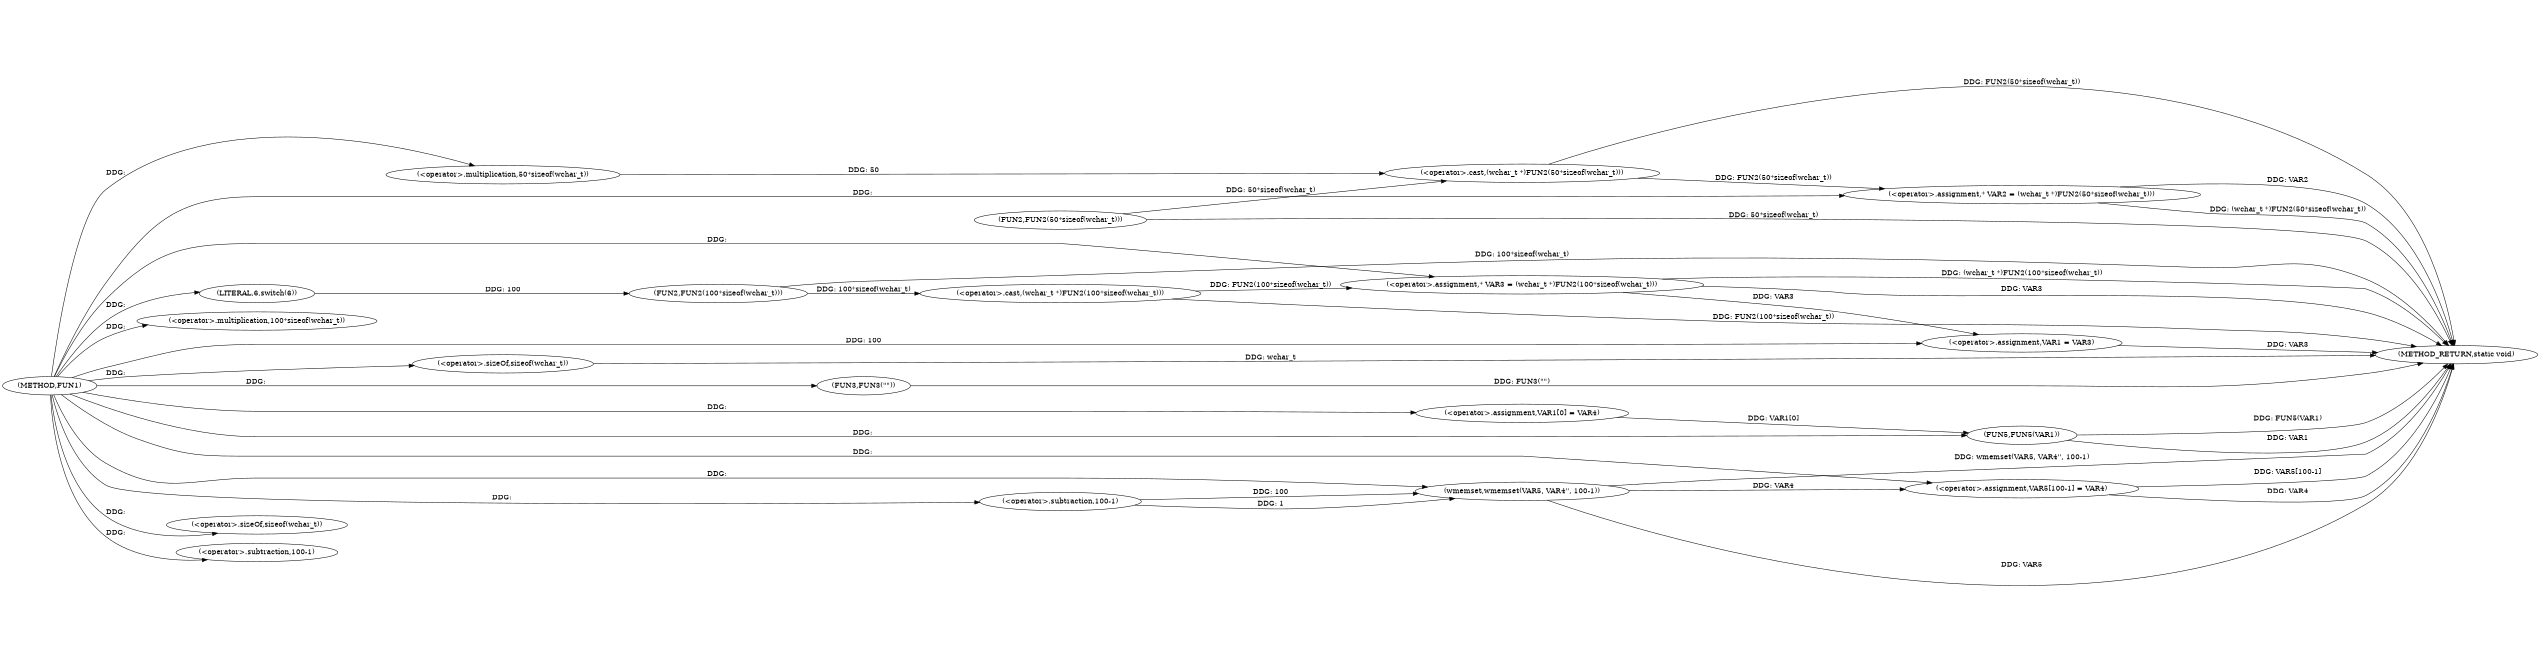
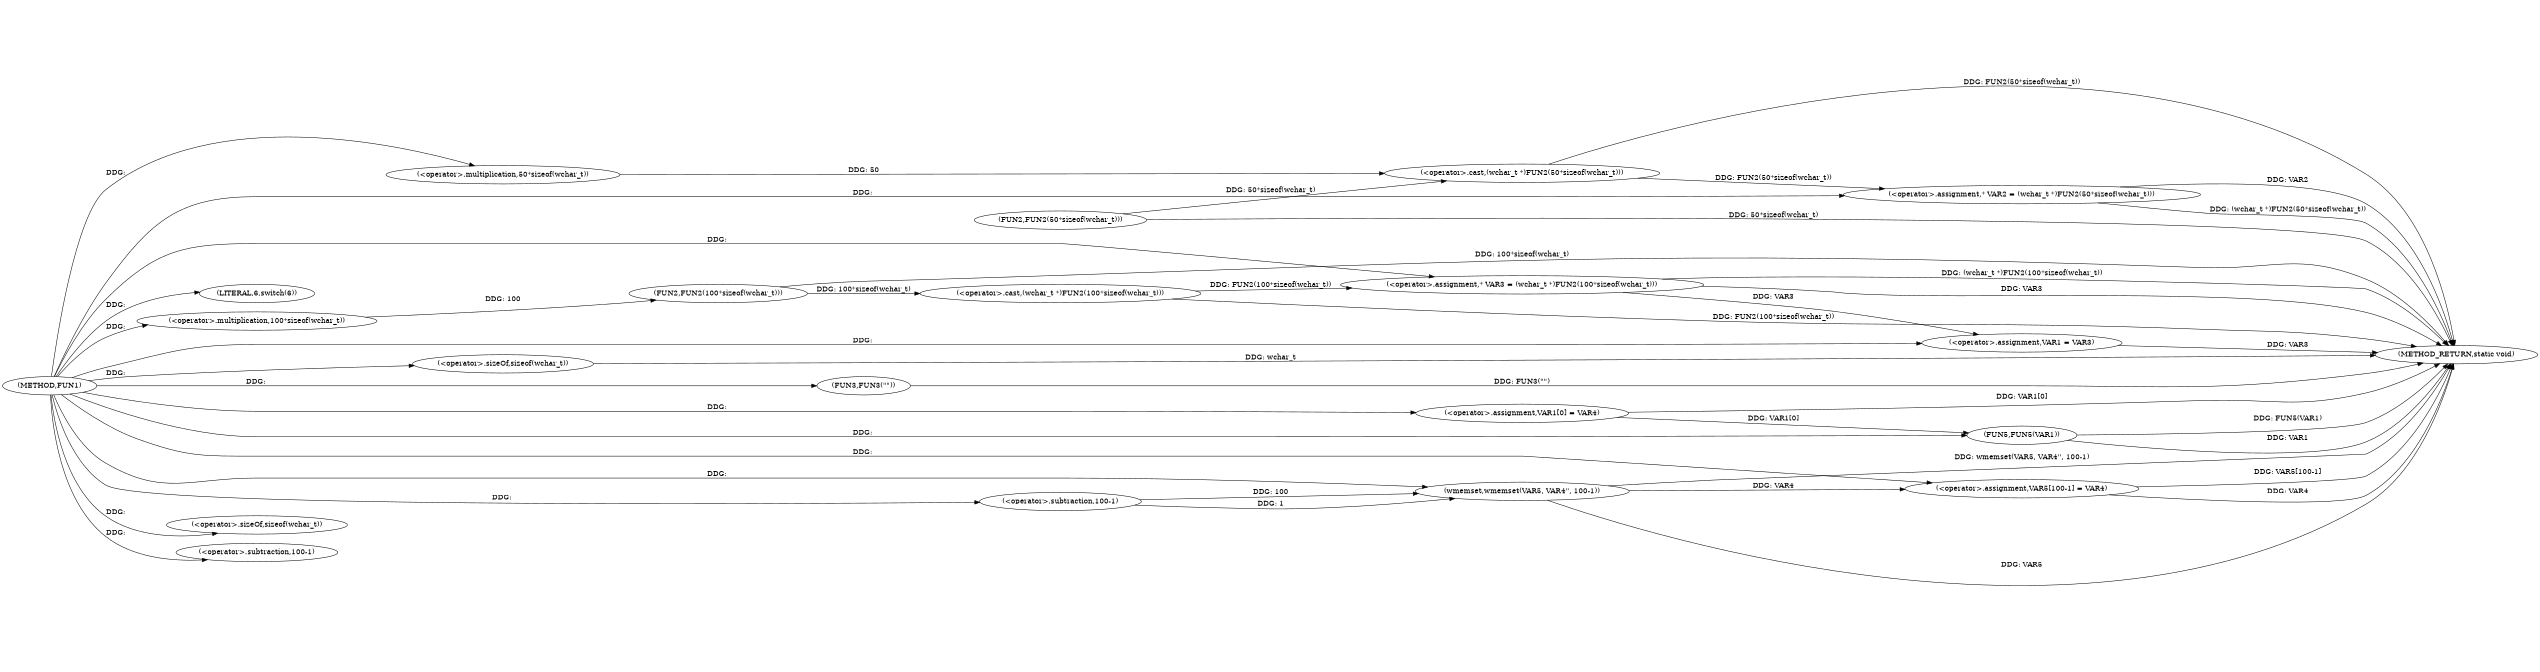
edge "(LITERAL,6,switch(6))" -> "(FUN2,FUN2(100*sizeof(wchar_t)))": now "(<operator>.multiplication,100*sizeof(wchar_t))" -> "(FUN2,FUN2(100*sizeof(wchar_t)))"
edge "(METHOD,FUN1)" -> "(<operator>.assignment,VAR1 = VAR3)": label "DDG: 100" -> "DDG: "
edge "(<operator>.assignment,VAR1[0] = VAR4)" -> "(METHOD_RETURN,static void)": added, label "DDG: VAR1[0]"
